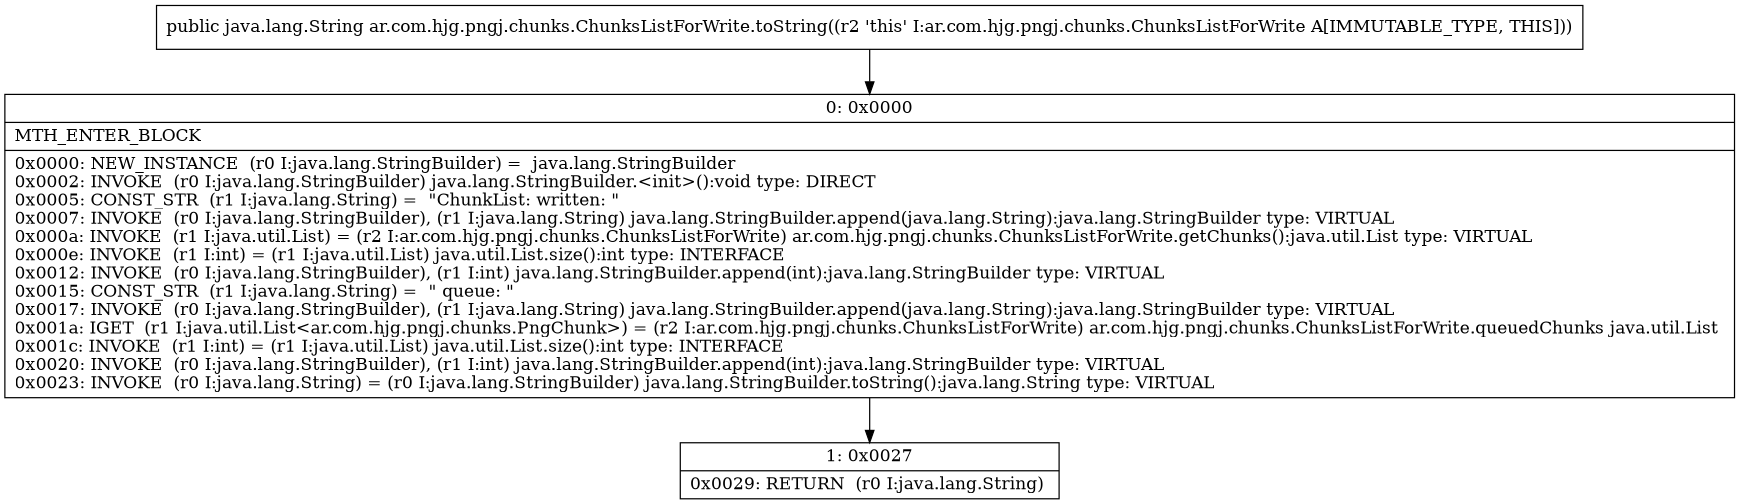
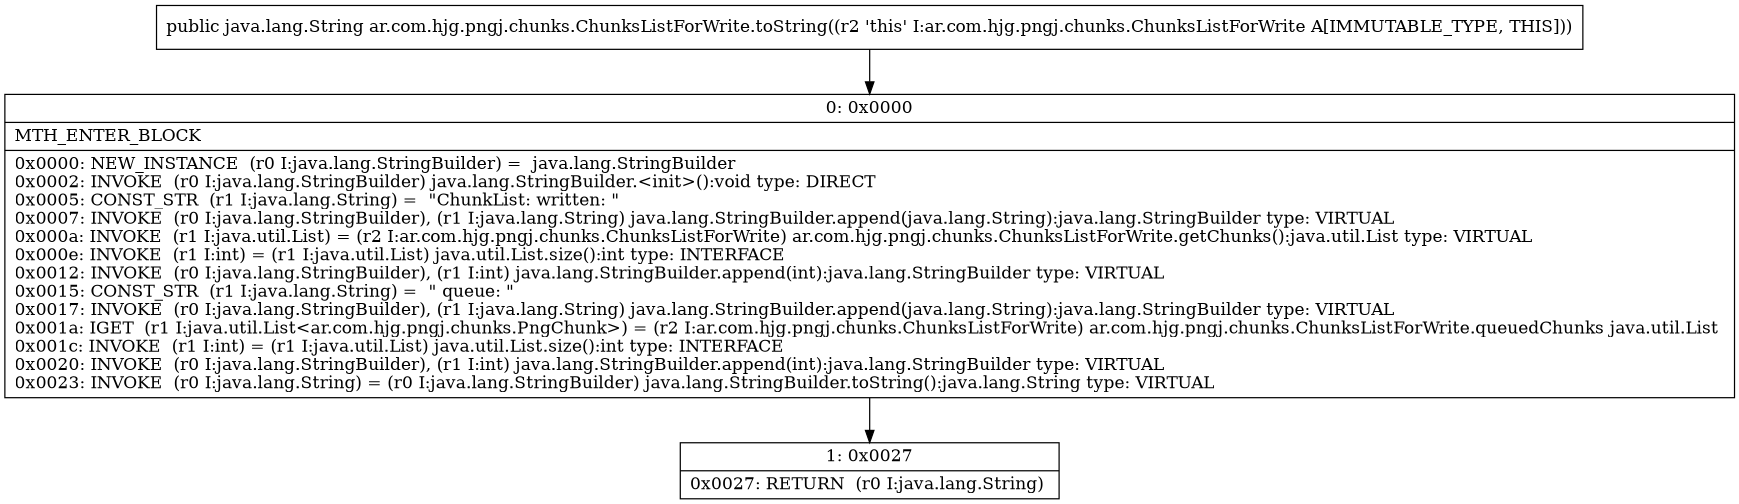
node "1: 0x0027": text "0x0029: RETURN  (r0 I:java.lang.String)" -> "0x0027: RETURN  (r0 I:java.lang.String)"
